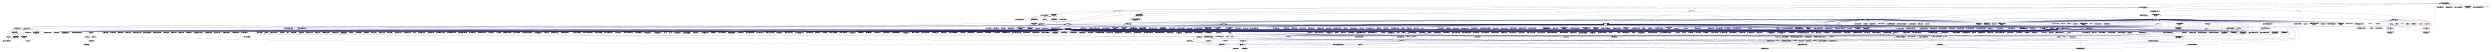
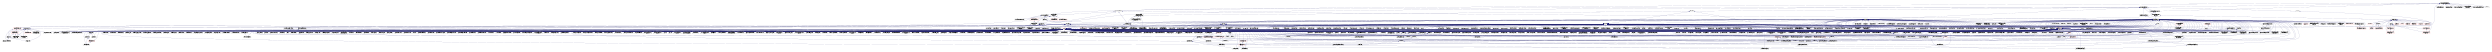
node "transpose_await.cpp": label "transpose_await.cpp" -> "transpose_lifetime.cpp"
node "minmax_element_performance.cpp": removed
